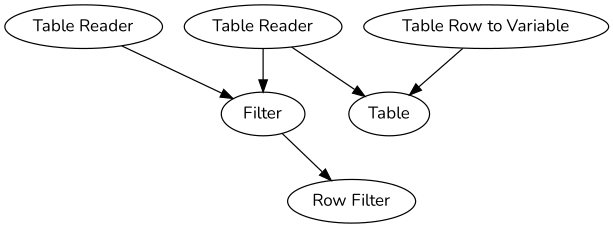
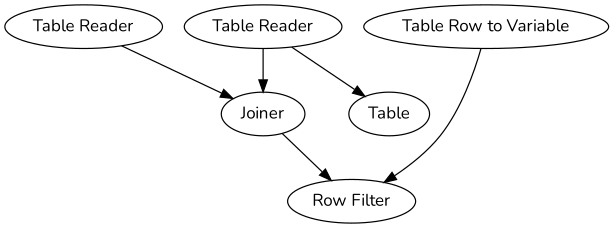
edge "Table Row to Variable" -> "Table": now "Table Row to Variable" -> "Row Filter"
node "Filter": label "Filter" -> "Joiner"
